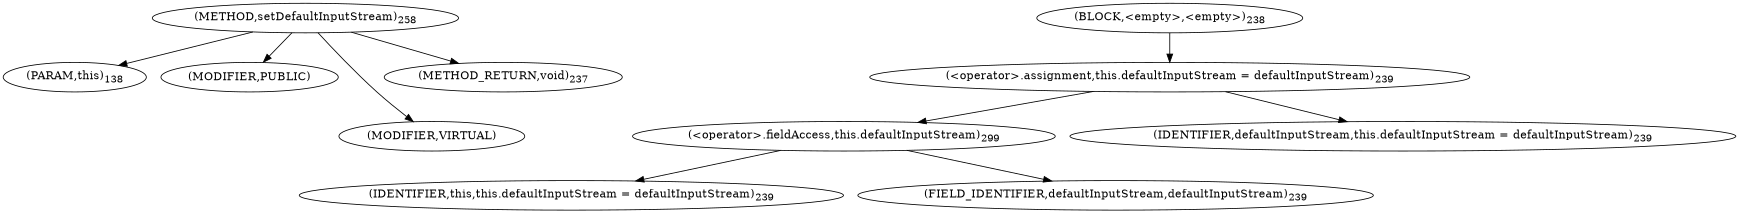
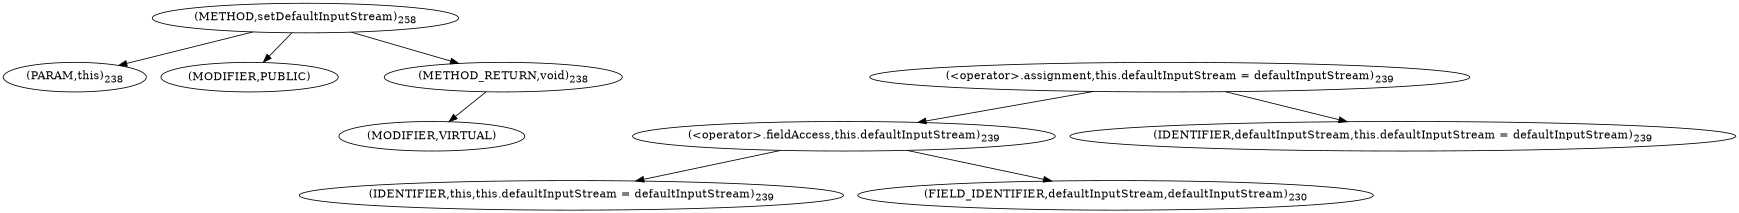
node "(BLOCK,<empty>,<empty>)": removed
node "(PARAM,this)": text "138" -> "238"
node "(METHOD_RETURN,void)": text "237" -> "238"
edge "(METHOD,setDefaultInputStream)" -> "(MODIFIER,VIRTUAL)": now "(METHOD_RETURN,void)" -> "(MODIFIER,VIRTUAL)"
node "(<operator>.fieldAccess,this.defaultInputStream)": text "299" -> "239"
node "(FIELD_IDENTIFIER,defaultInputStream,defaultInputStream)": text "239" -> "230"
